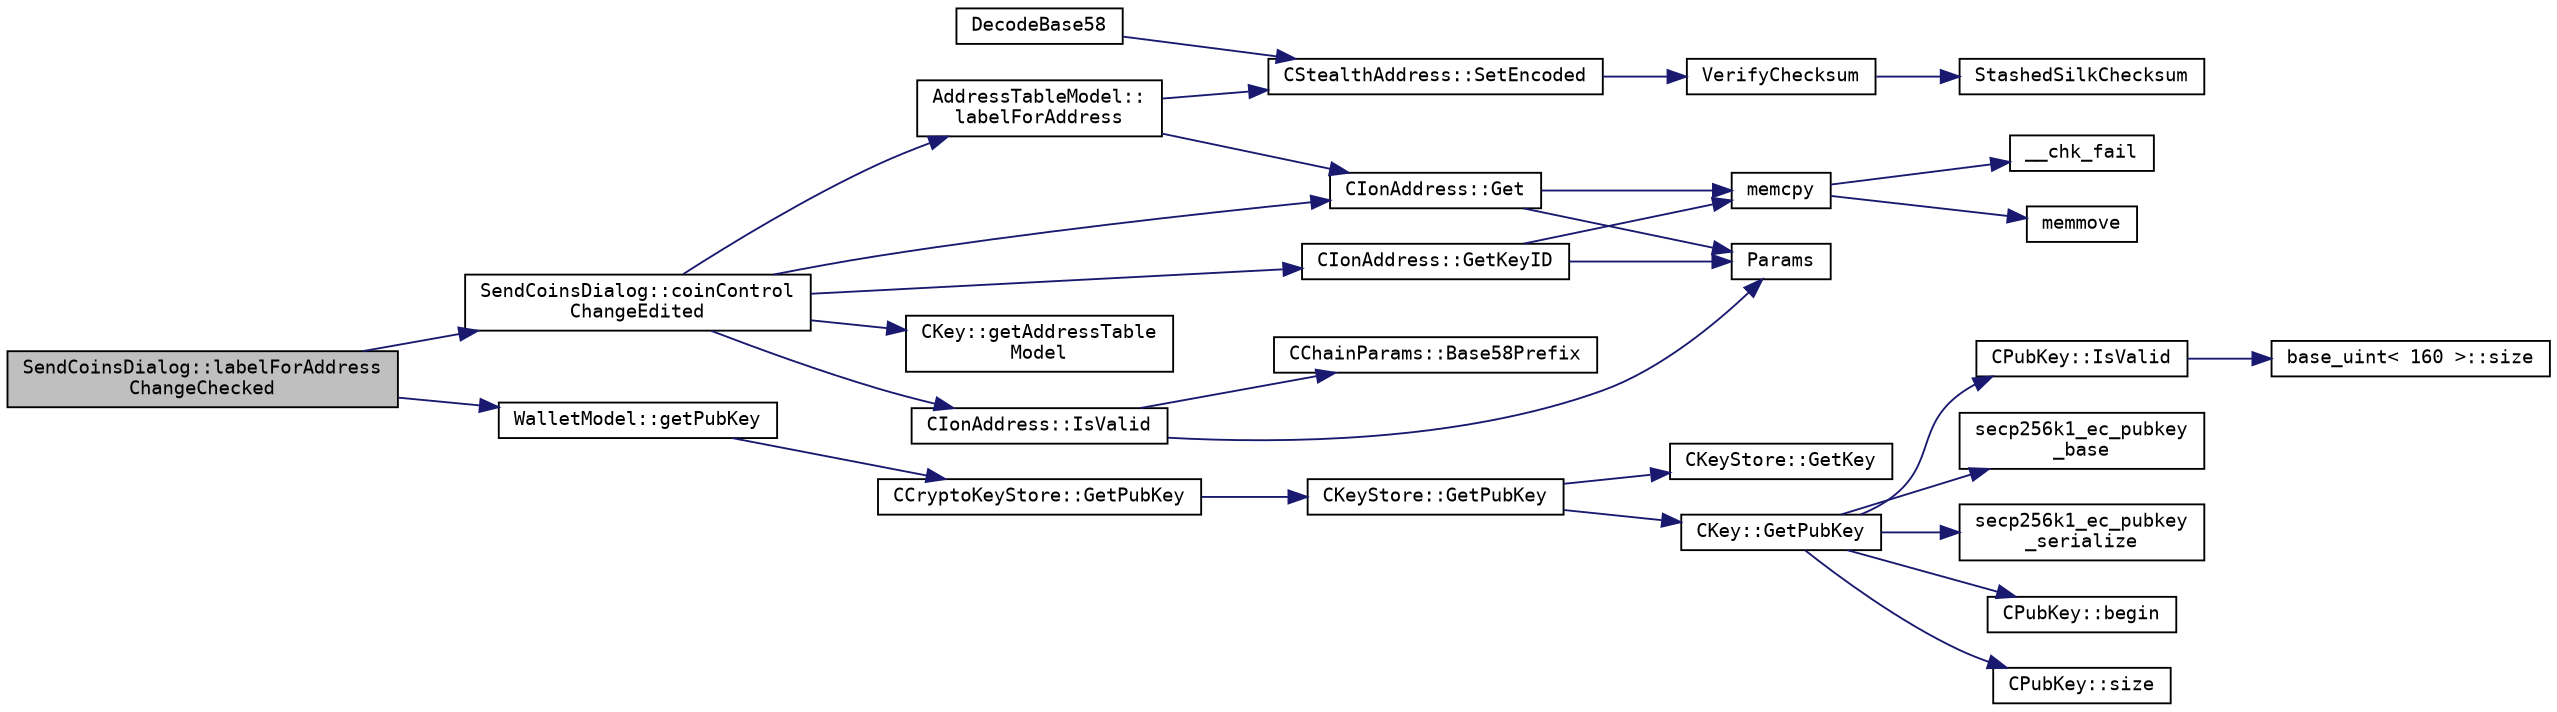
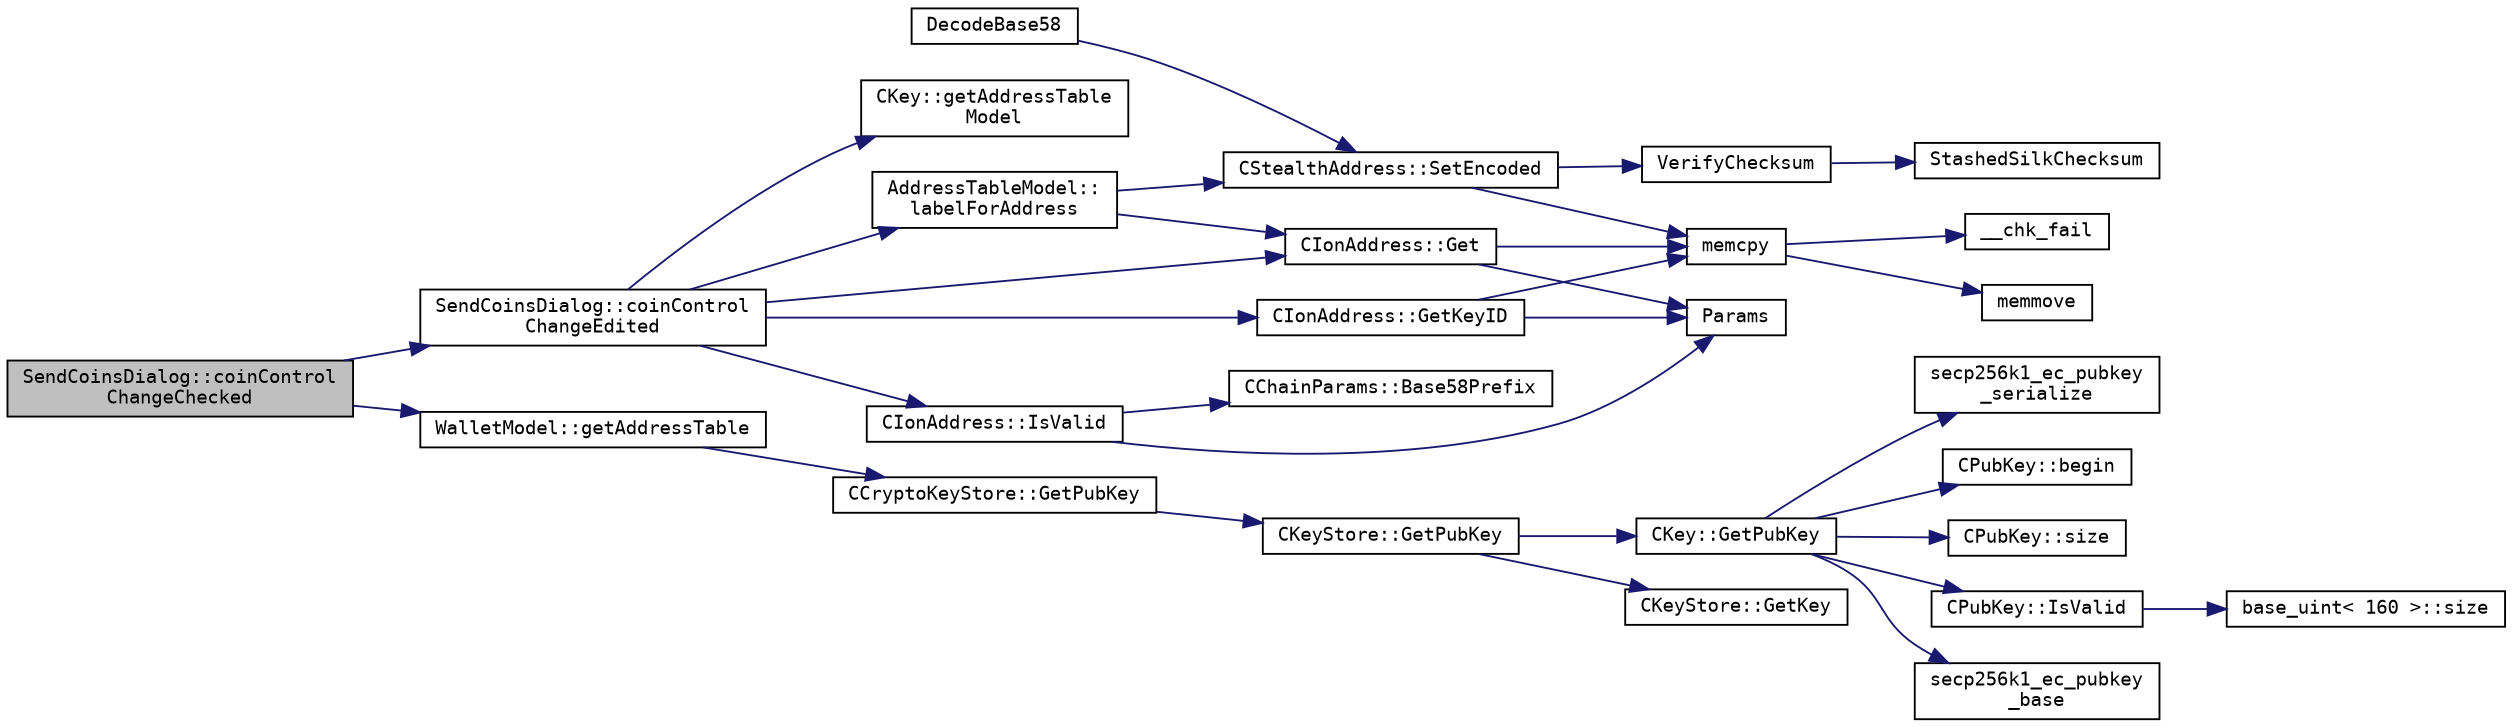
edge "CStealthAddress::SetEncoded" -> "memcpy": added
node "SendCoinsDialog::labelForAddress ChangeChecked": label "SendCoinsDialog::labelForAddress ChangeChecked" -> "SendCoinsDialog::coinControl ChangeChecked"
node "WalletModel::getPubKey": label "WalletModel::getPubKey" -> "WalletModel::getAddressTable"
